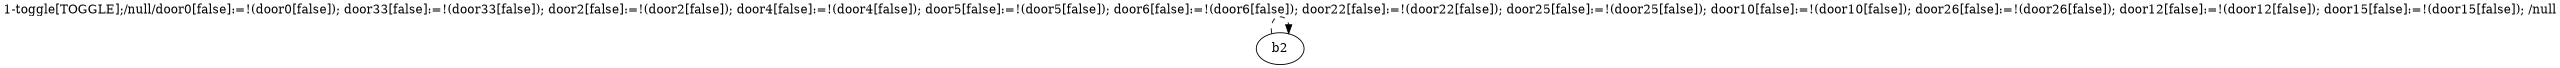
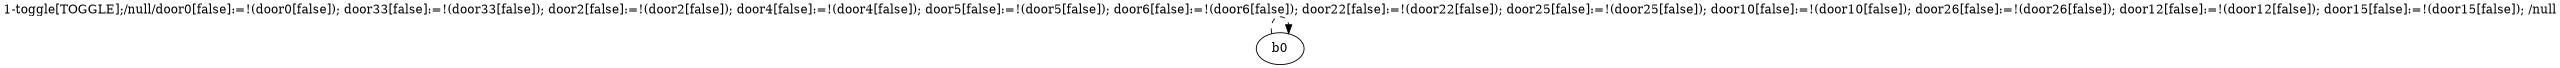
node "b2": label "b2" -> "b0"
